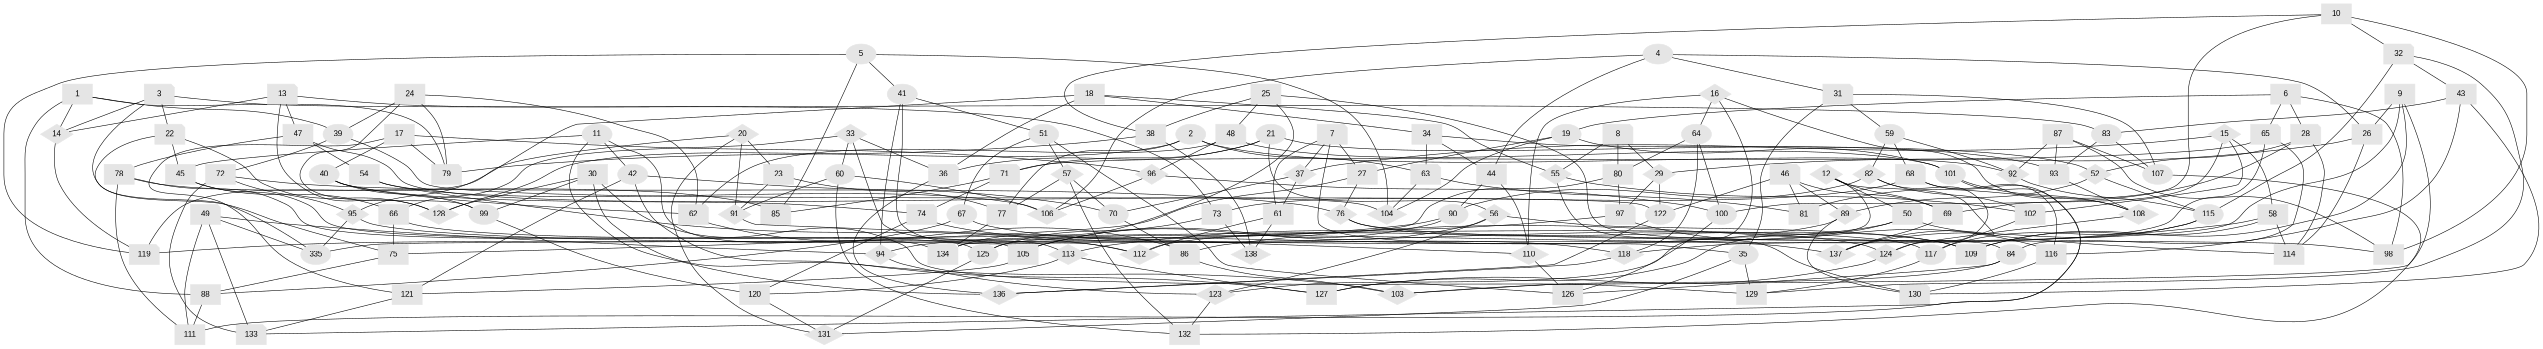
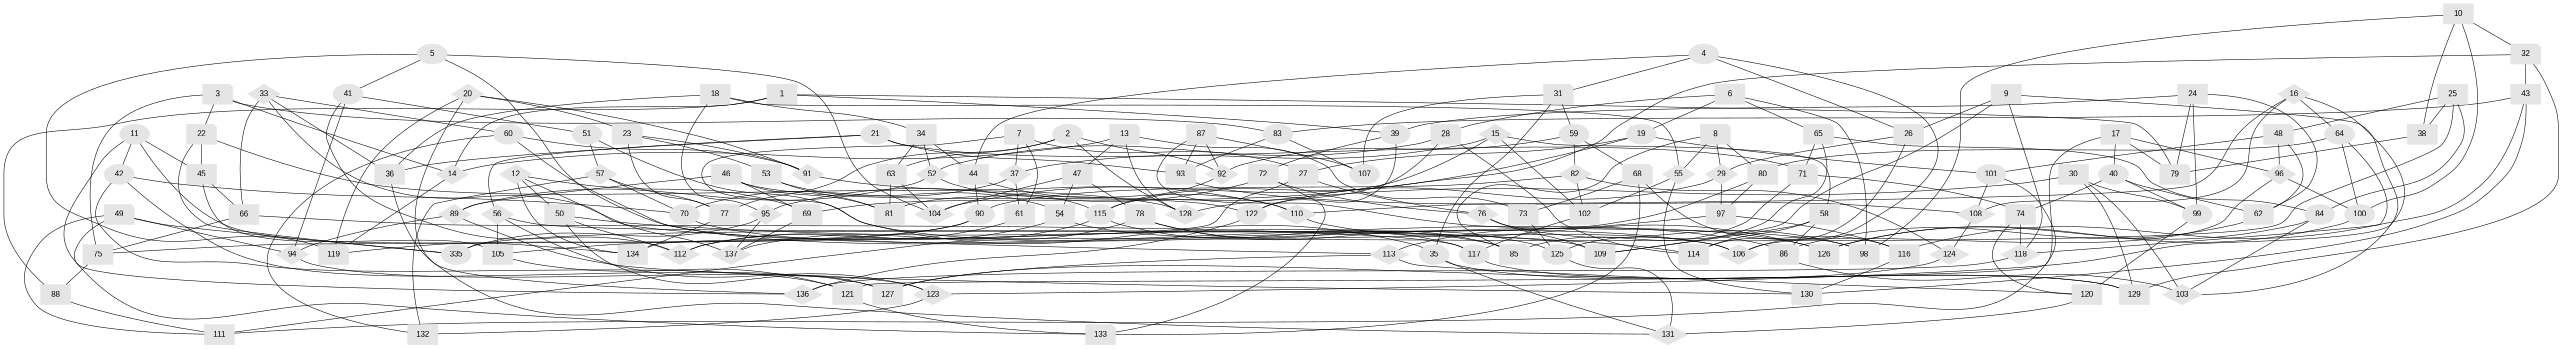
node "53": added
edge "8" -- "85": added
node "67": removed
node "138": removed
edge "107" -- "132": removed
